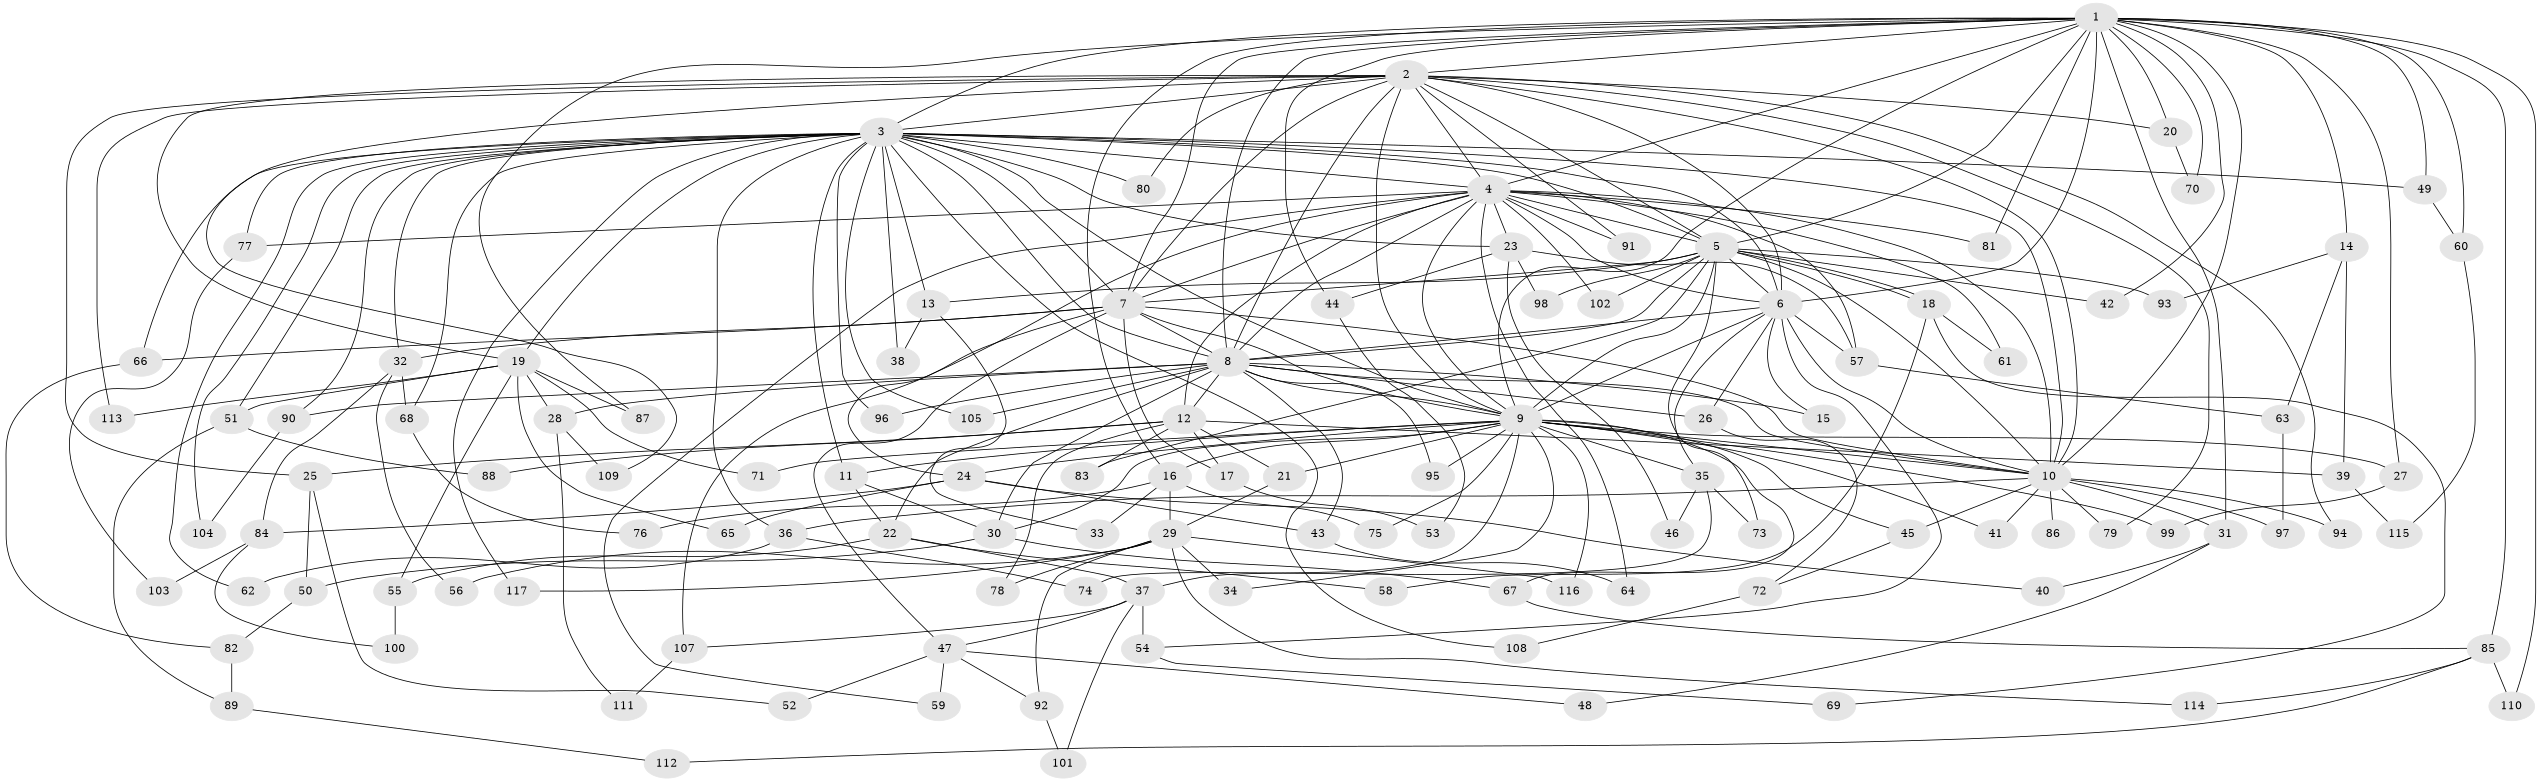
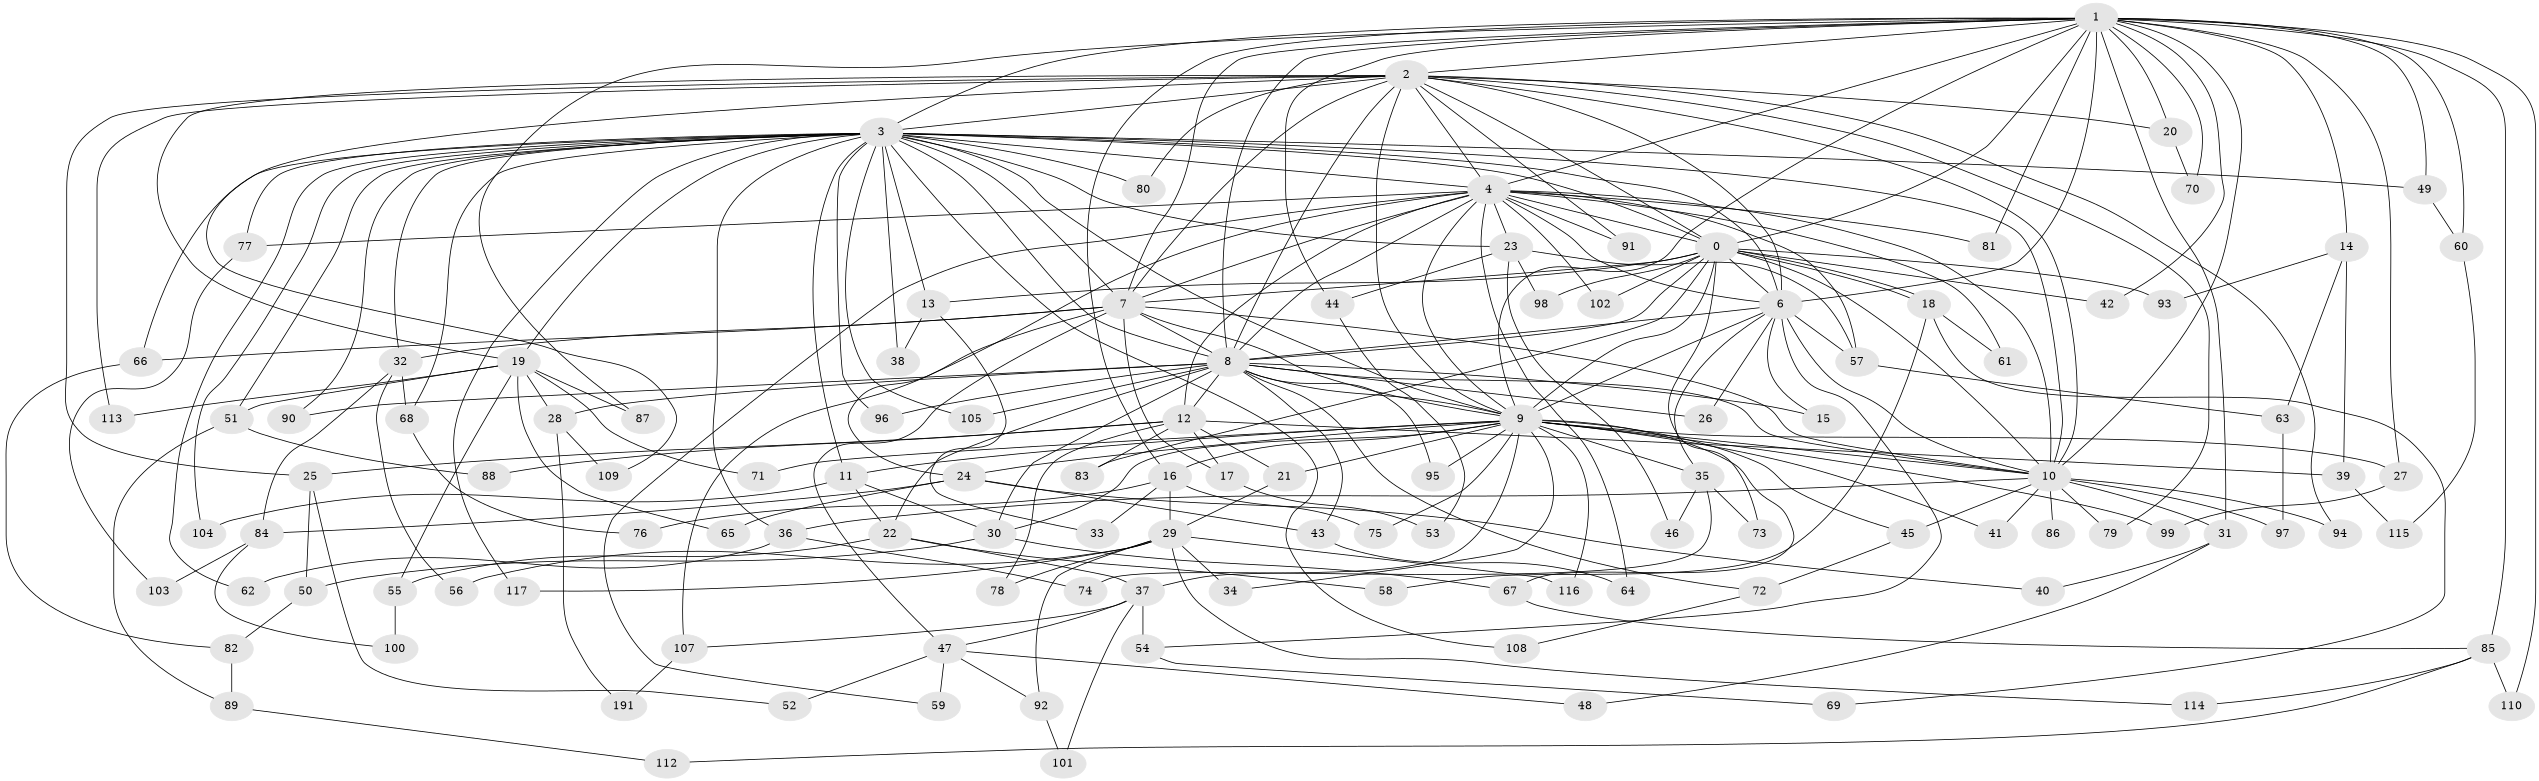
node "5": label "5" -> "0"
edge "26" -- "72": now "8" -- "72"
edge "90" -- "104": now "11" -- "104"
node "111": label "111" -> "191"
